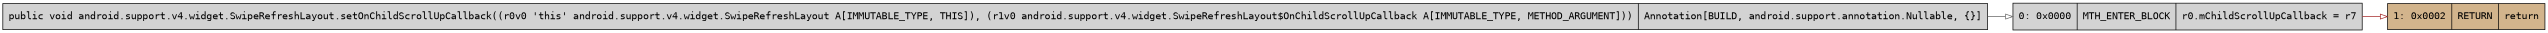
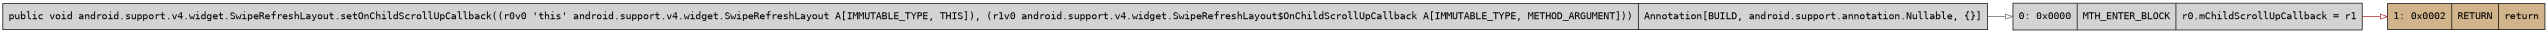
node "0: 0x0000": text "r0.mChildScrollUpCallback = r7" -> "r0.mChildScrollUpCallback = r1"
